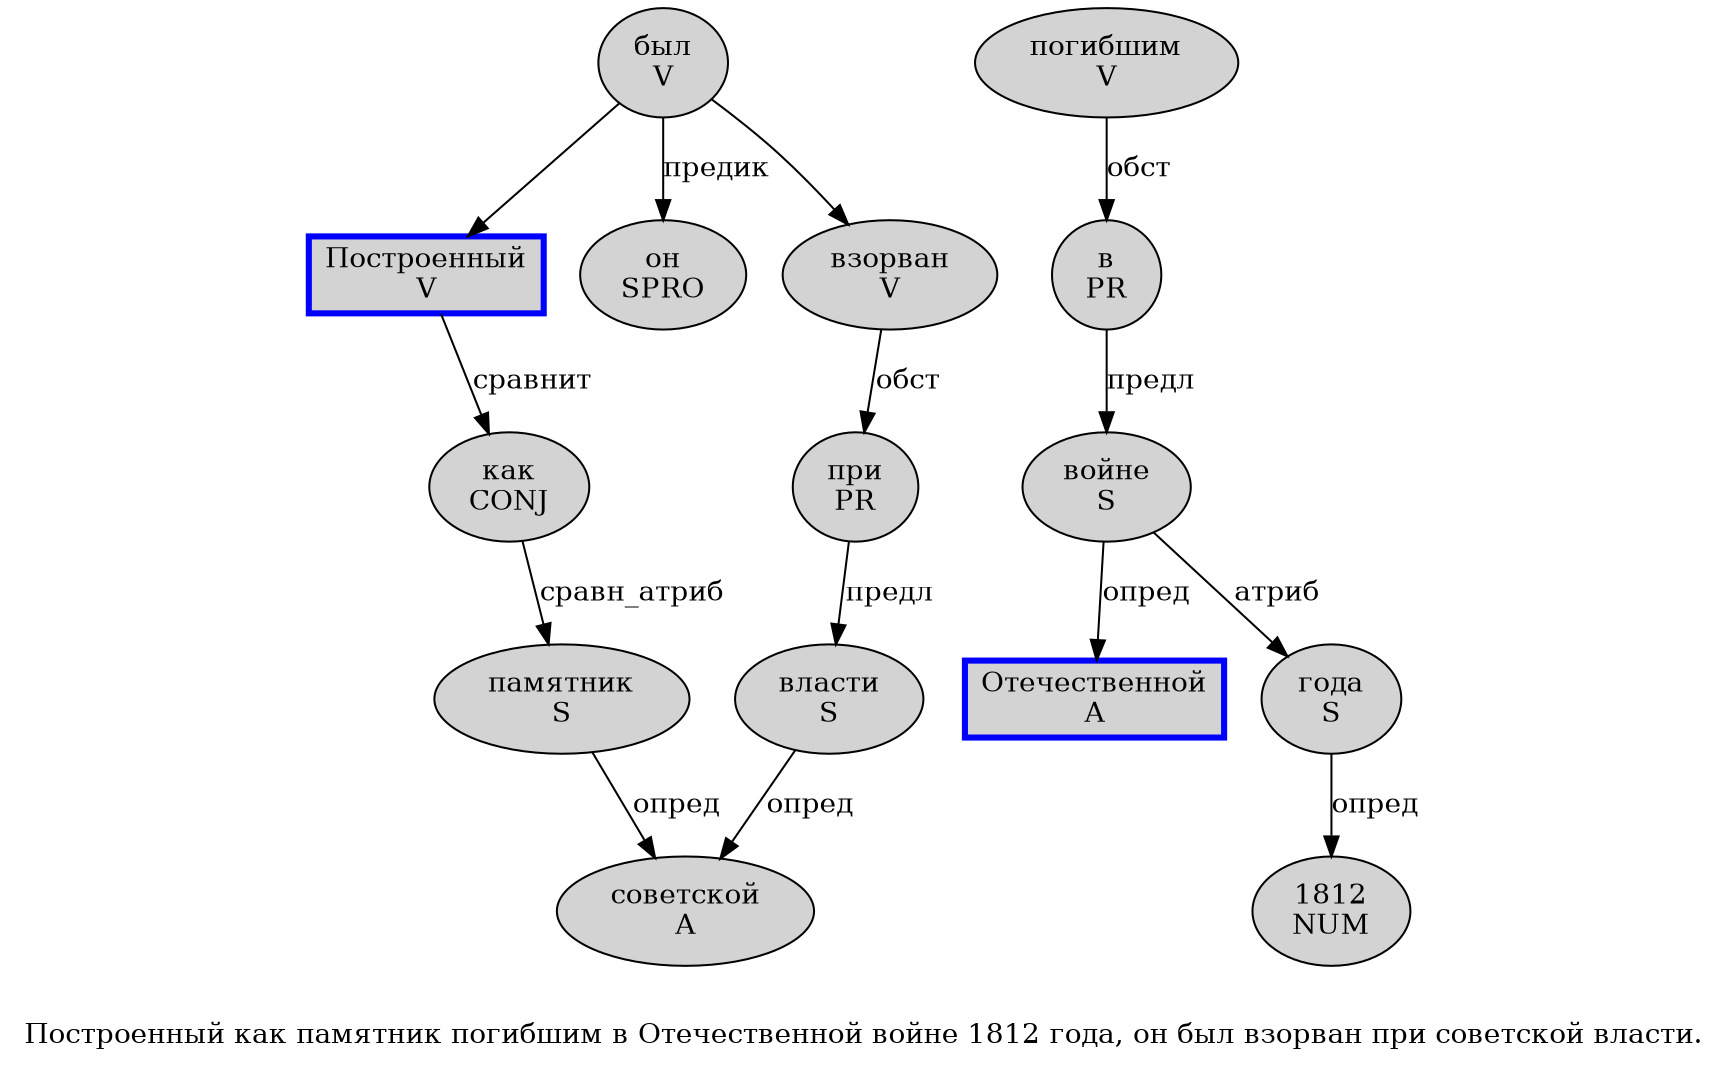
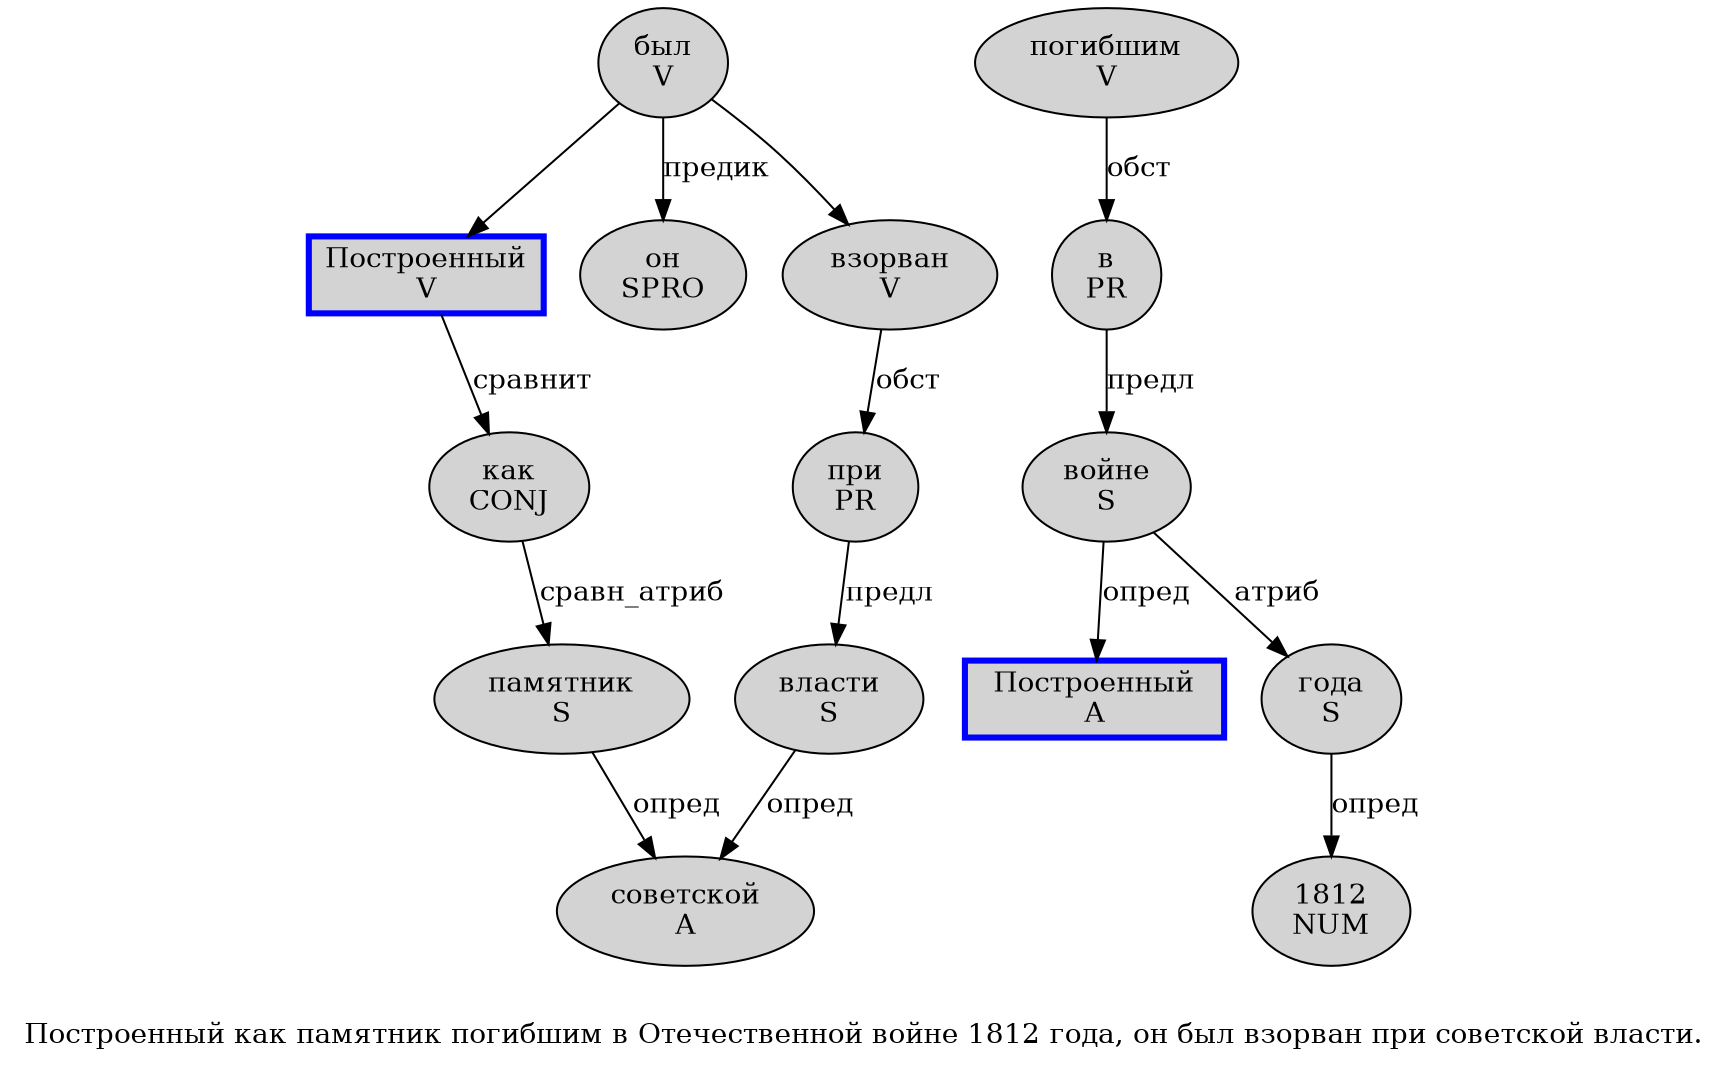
node "Отечественной A": label "Отечественной A" -> "Построенный A"
